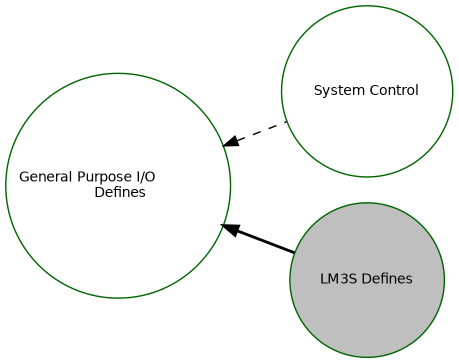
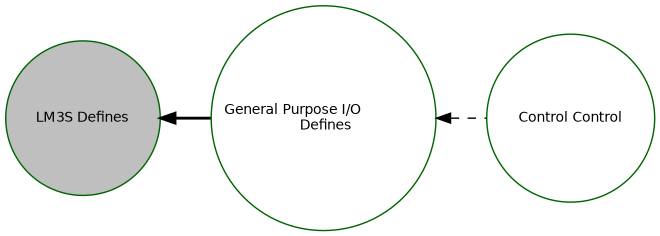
node "System Control": label "System Control" -> "Control Control"
edge "LM3S Defines" -> "General Purpose I/O Defines": reversed
